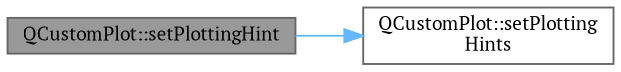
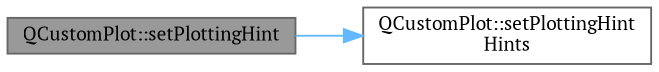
node "QCustomPlot::setPlotting Hints": label "QCustomPlot::setPlotting Hints" -> "QCustomPlot::setPlottingHint Hints"
